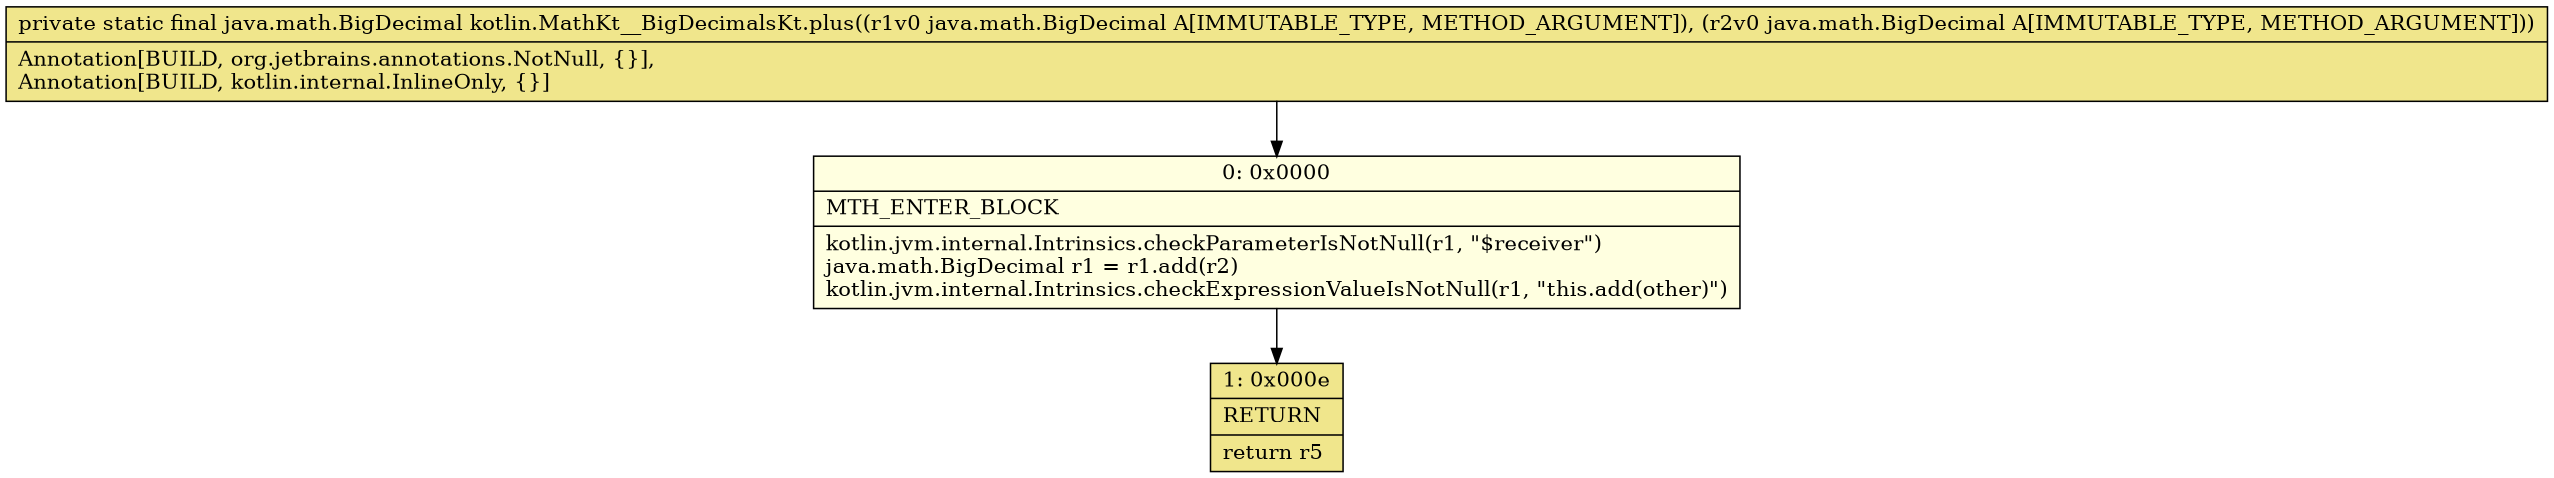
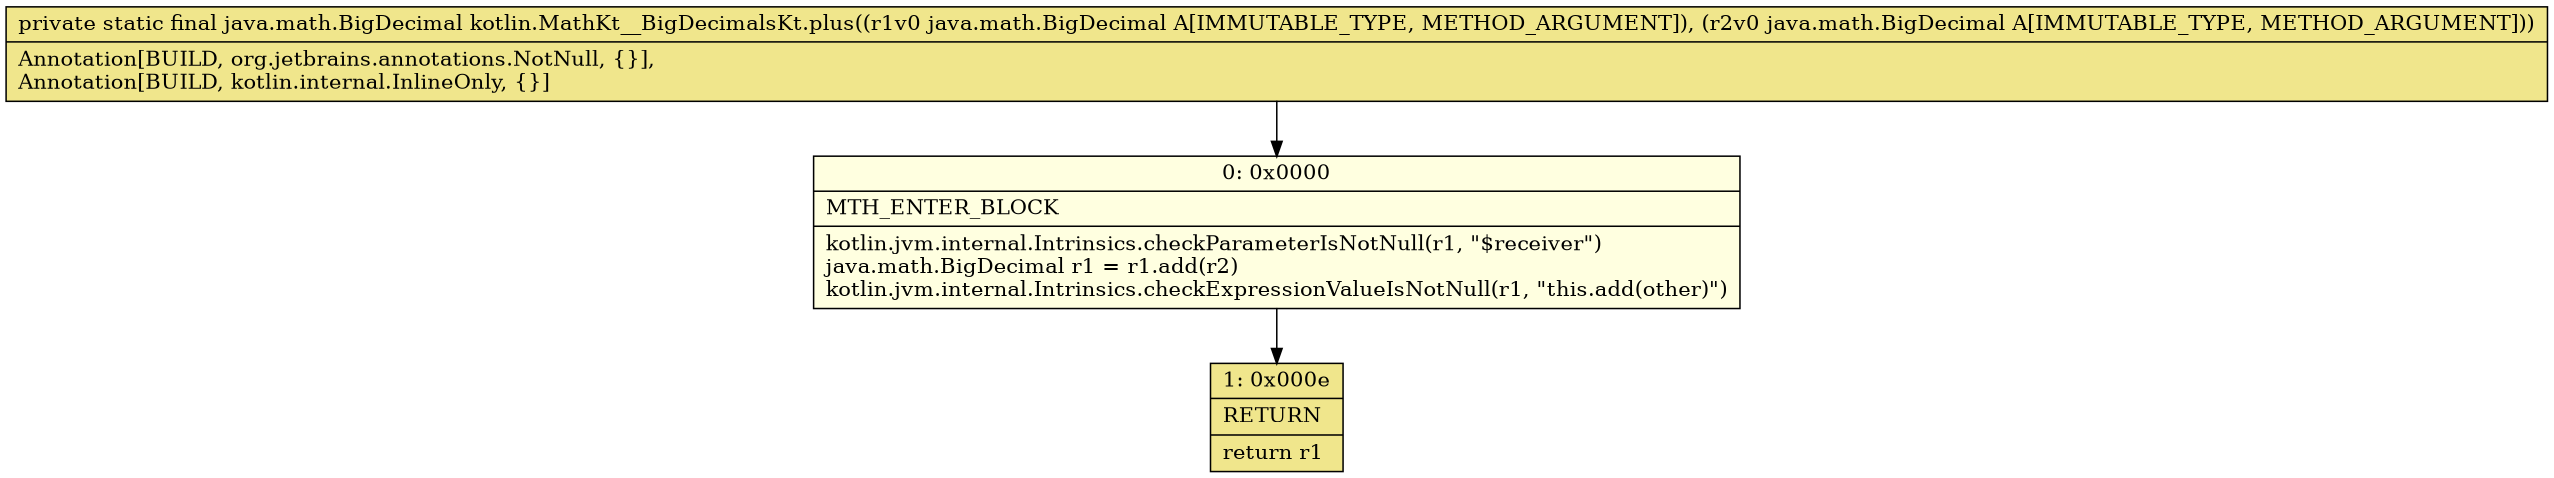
node "1: 0x000e": text "return r5" -> "return r1"
